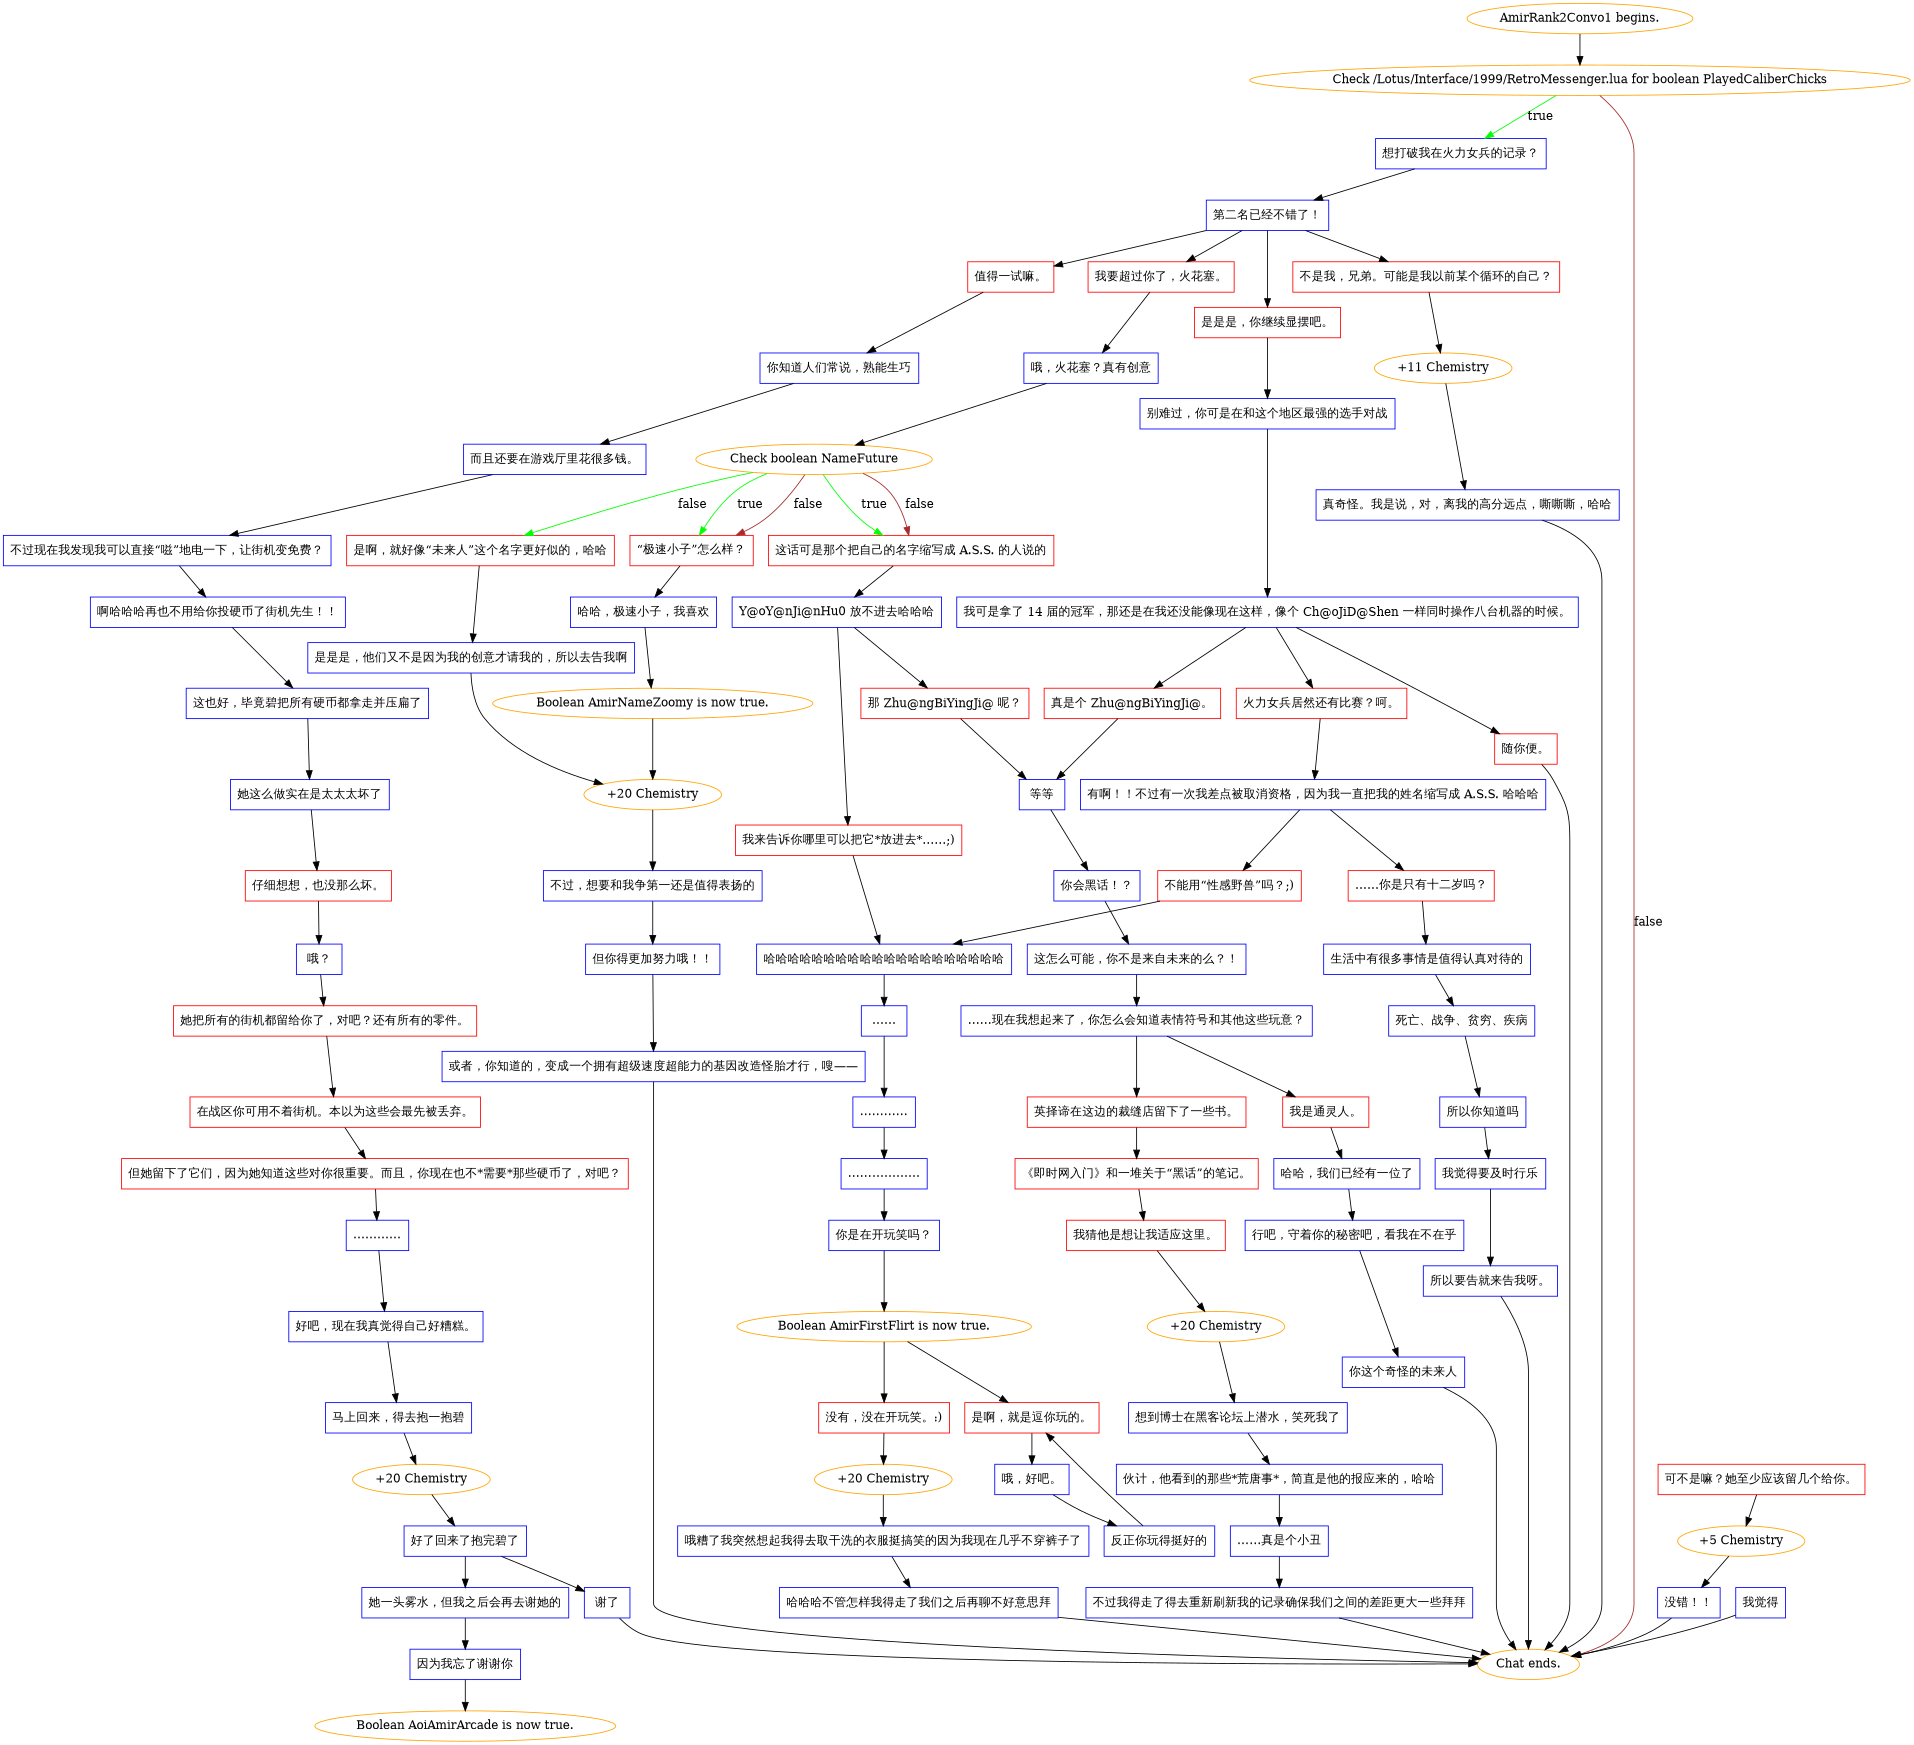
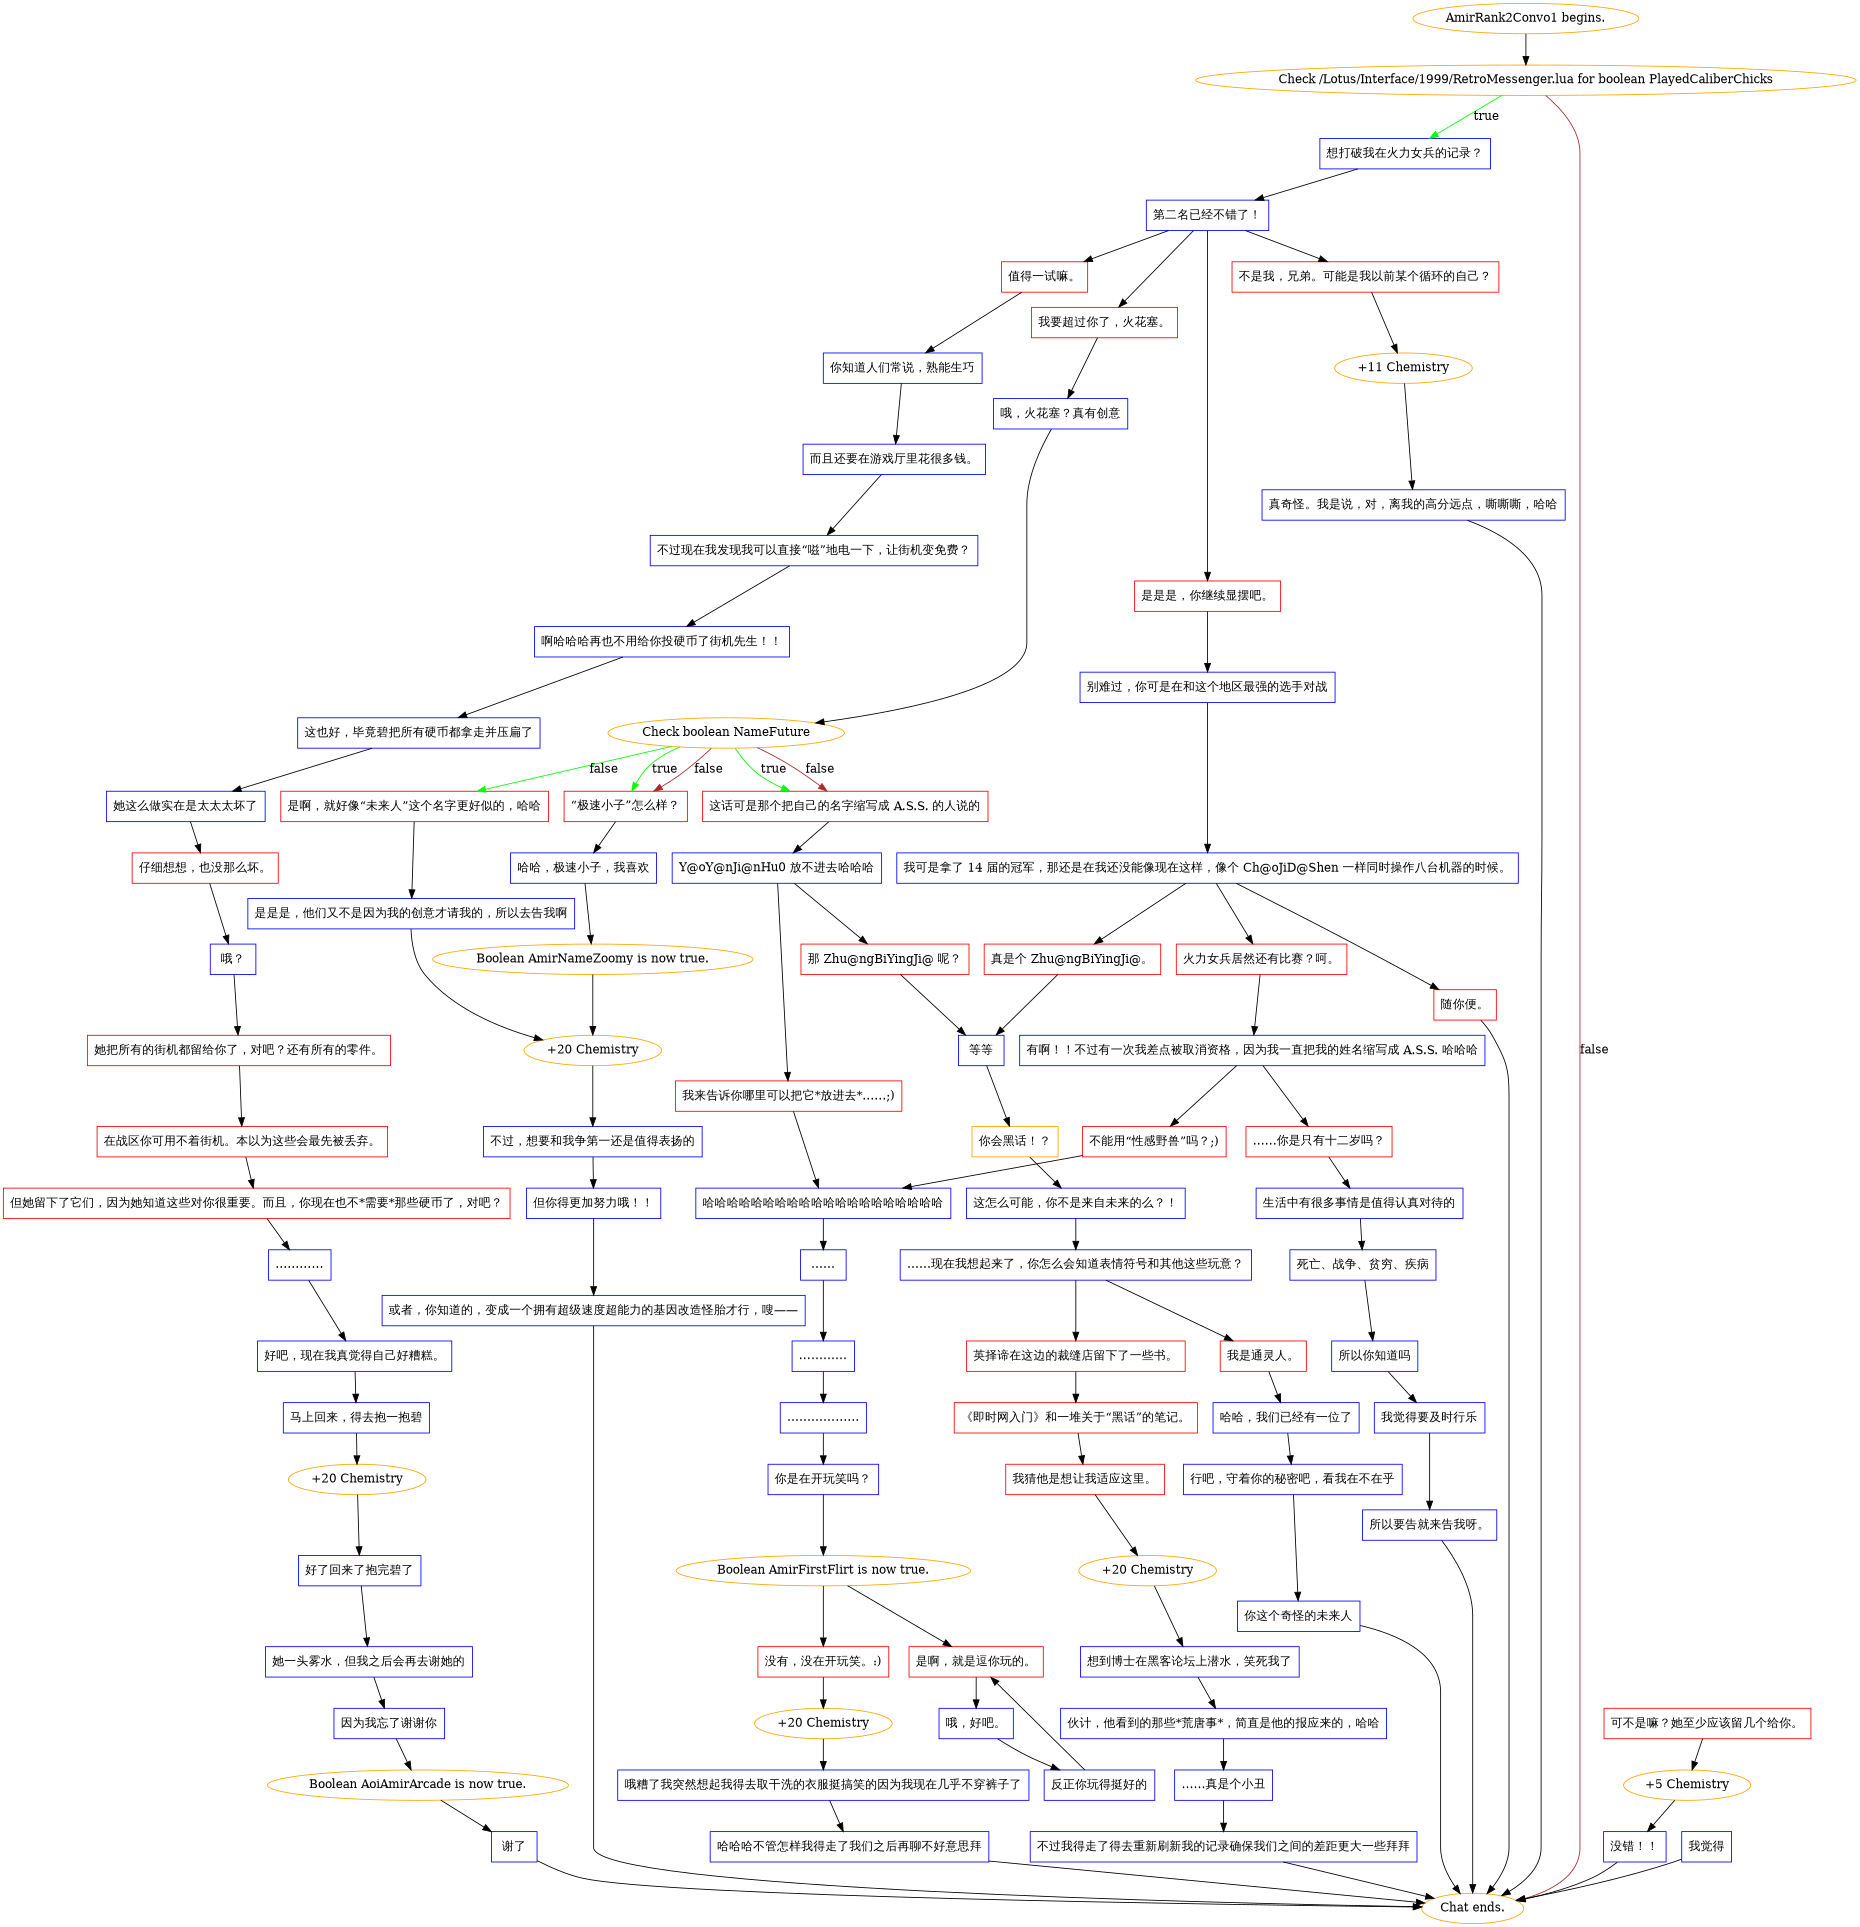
node "你会黑话！？": color blue -> orange
edge "好了回来了抱完碧了" -> "谢了": now "Boolean AoiAmirArcade is now true." -> "谢了"
